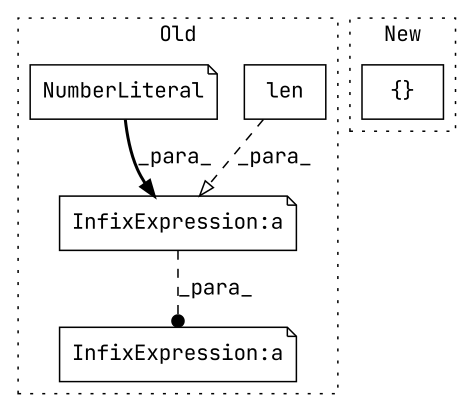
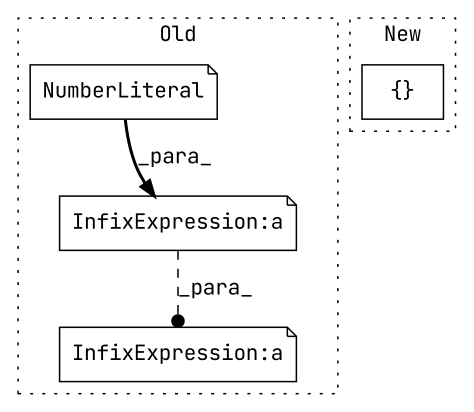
node "len": removed
